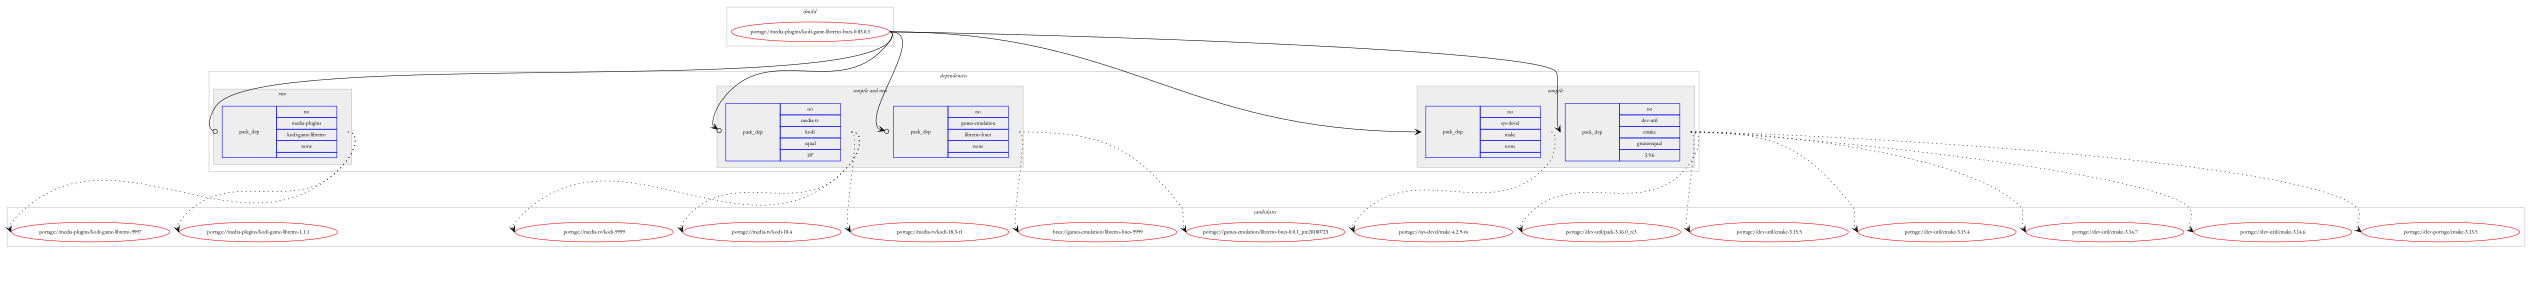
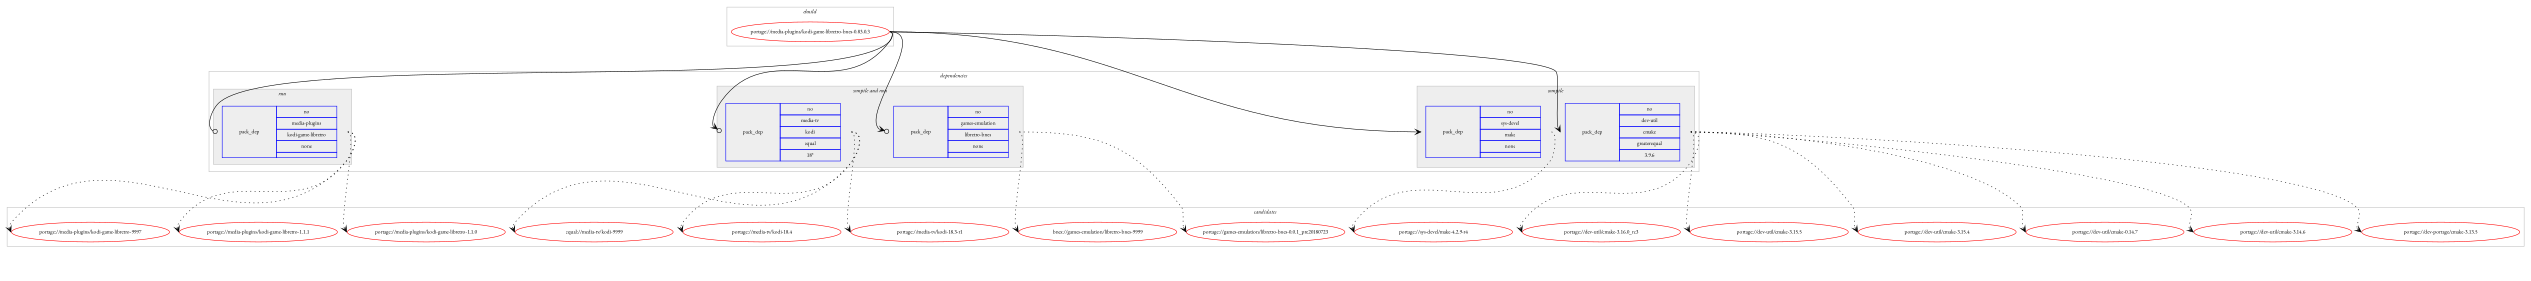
node "portage://media-plugins/kodi-game-libretro-1.1.0": added
node "portage://media-tv/kodi-9999": label "portage://media-tv/kodi-9999" -> "equal://media-tv/kodi-9999"
node "portage://dev-util/pack-3.16.0_rc3": label "portage://dev-util/pack-3.16.0_rc3" -> "portage://dev-util/cmake-3.16.0_rc3"
node "portage://dev-util/cmake-3.14.7": label "portage://dev-util/cmake-3.14.7" -> "portage://dev-util/cmake-0.14.7"
